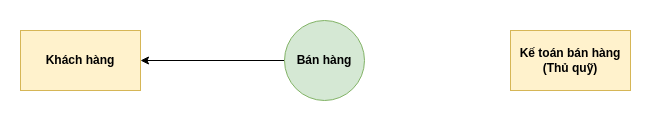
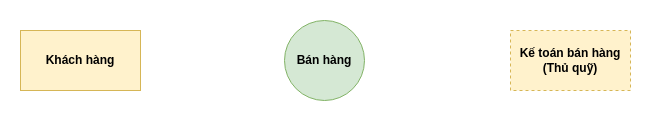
edge "Bán hàng" -> "Khách hàng": removed
node "Kế toán bán hàng (Thủ quỹ)": style solid -> dashed
